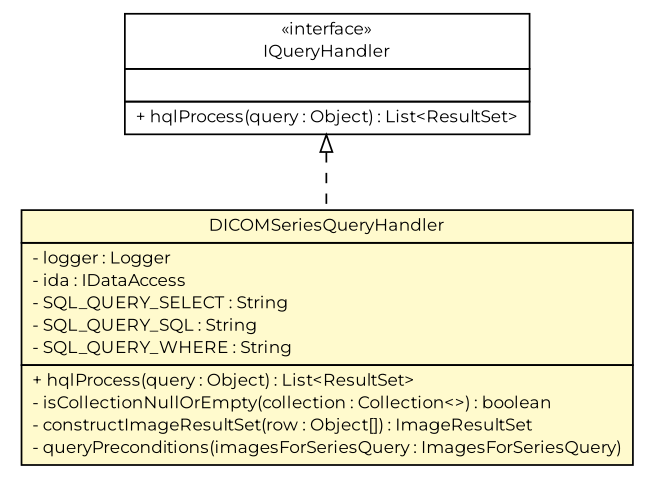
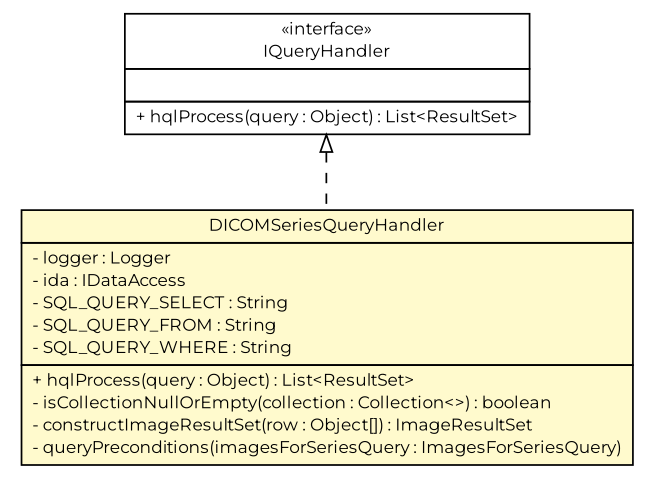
node "DICOMSeriesQueryHandler": text "- SQL_QUERY_SQL : String" -> "- SQL_QUERY_FROM : String"
